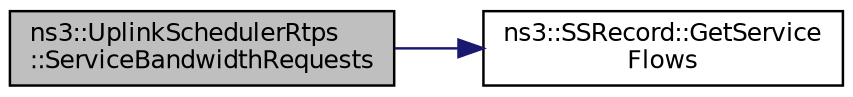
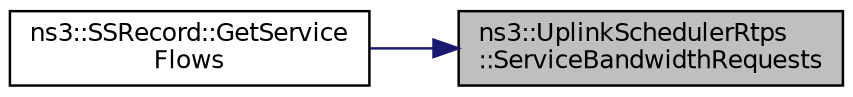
edge "ns3::UplinkSchedulerRtps ::ServiceBandwidthRequests" -> "ns3::SSRecord::GetService Flows": reversed
